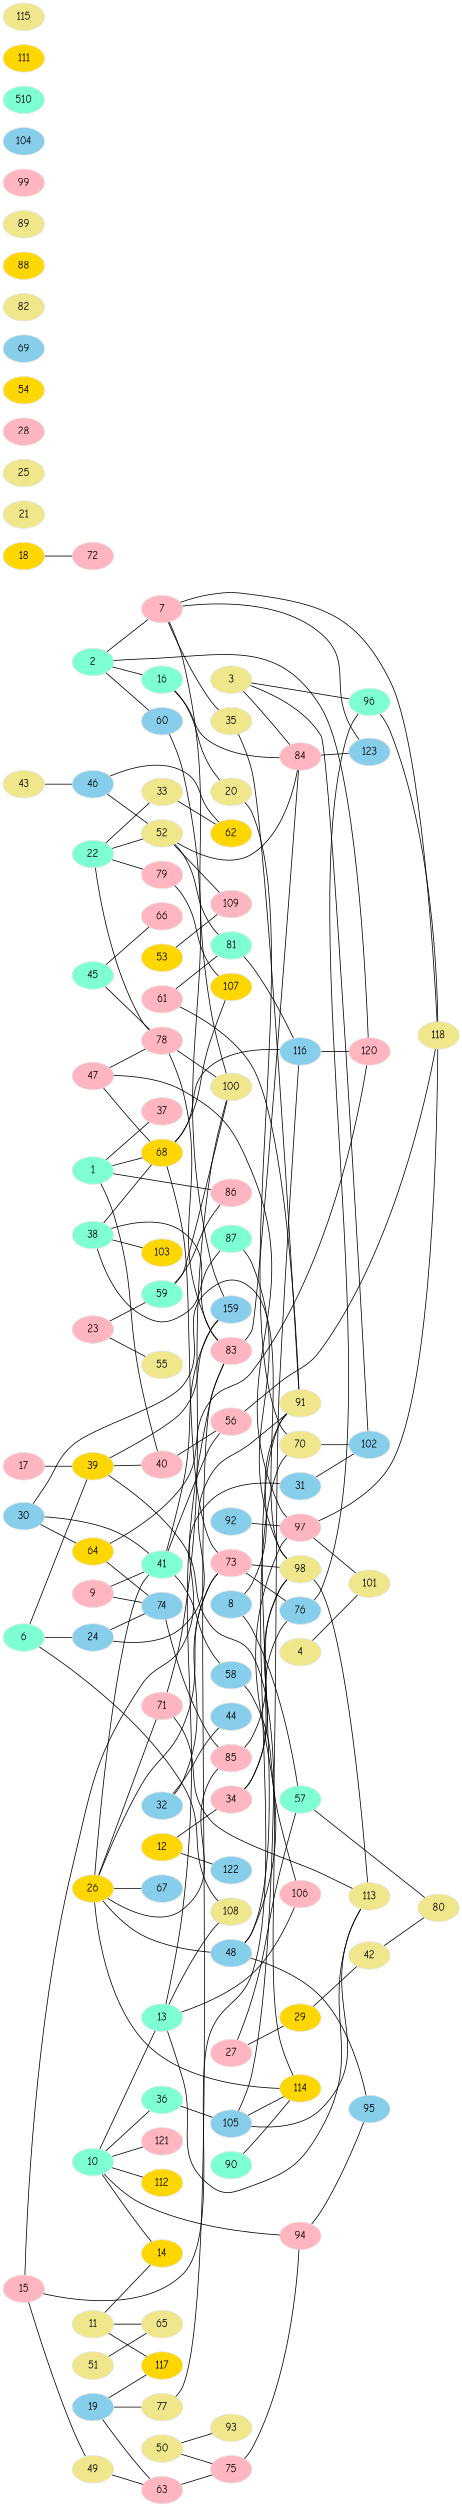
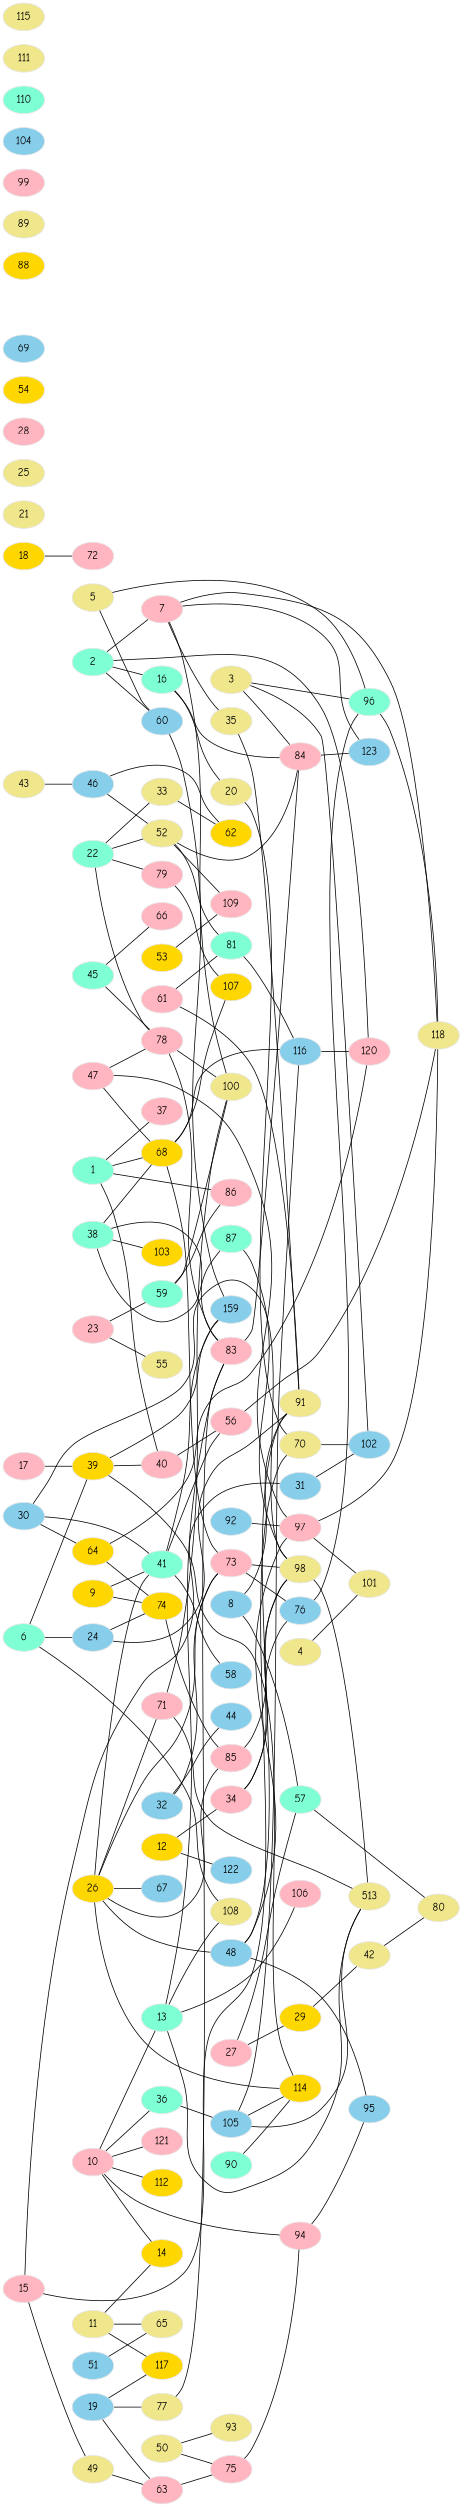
node "111": fillcolor gold -> khaki
node "510": label "510" -> "110"
node "82": removed
node "5": added
node "9": fillcolor lightpink -> gold
node "74": fillcolor skyblue -> gold
edge "58" -- "106": removed
node "113": label "113" -> "513"
node "10": fillcolor aquamarine -> lightpink
node "51": fillcolor khaki -> skyblue
